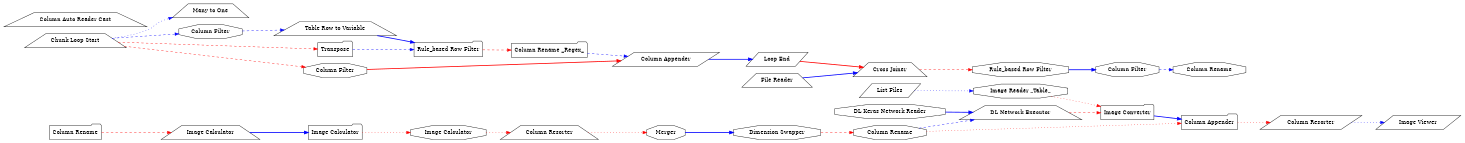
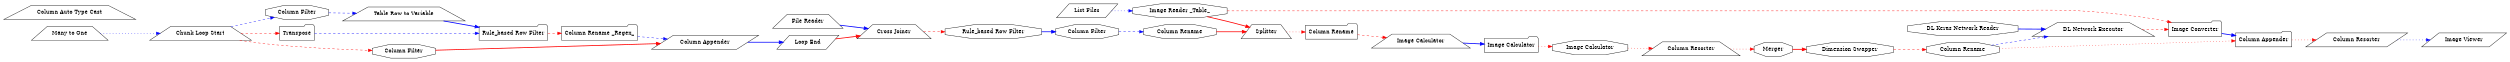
node "Column Auto Reader Cast": label "Column Auto Reader Cast" -> "Column Auto Type Cast"
edge "Chunk Loop Start" -> "Many to One": reversed
node "Splitter": added
edge "Image Reader _Table_" -> "Image Converter": style dotted -> dashed
edge "Merger" -> "Dimension Swapper": color blue -> red
